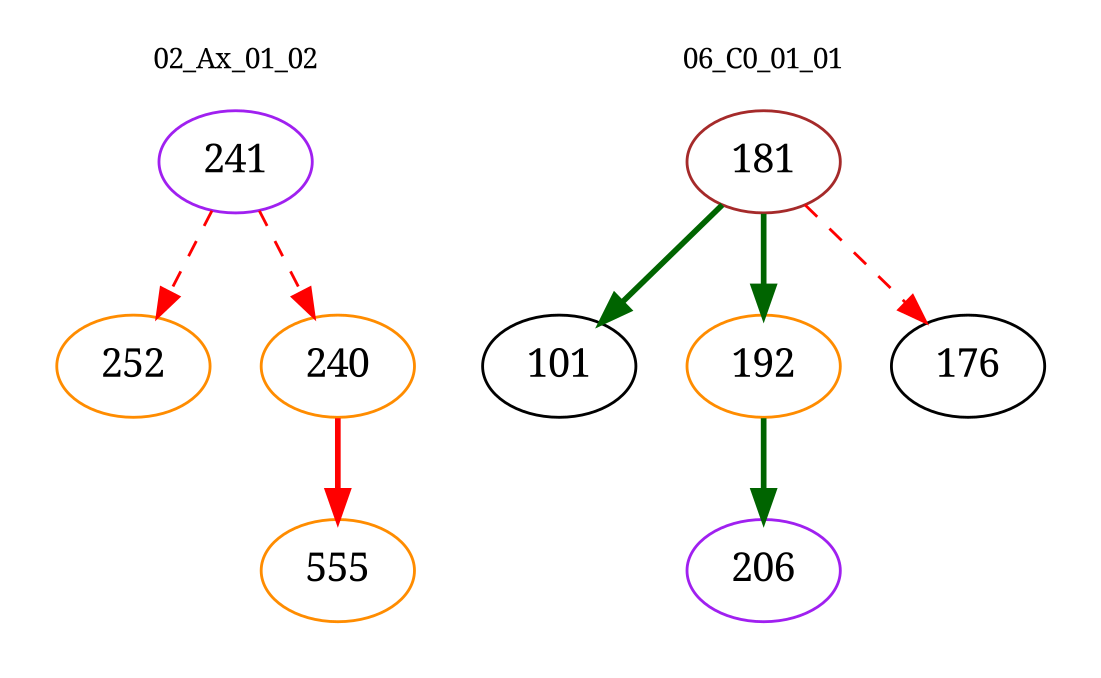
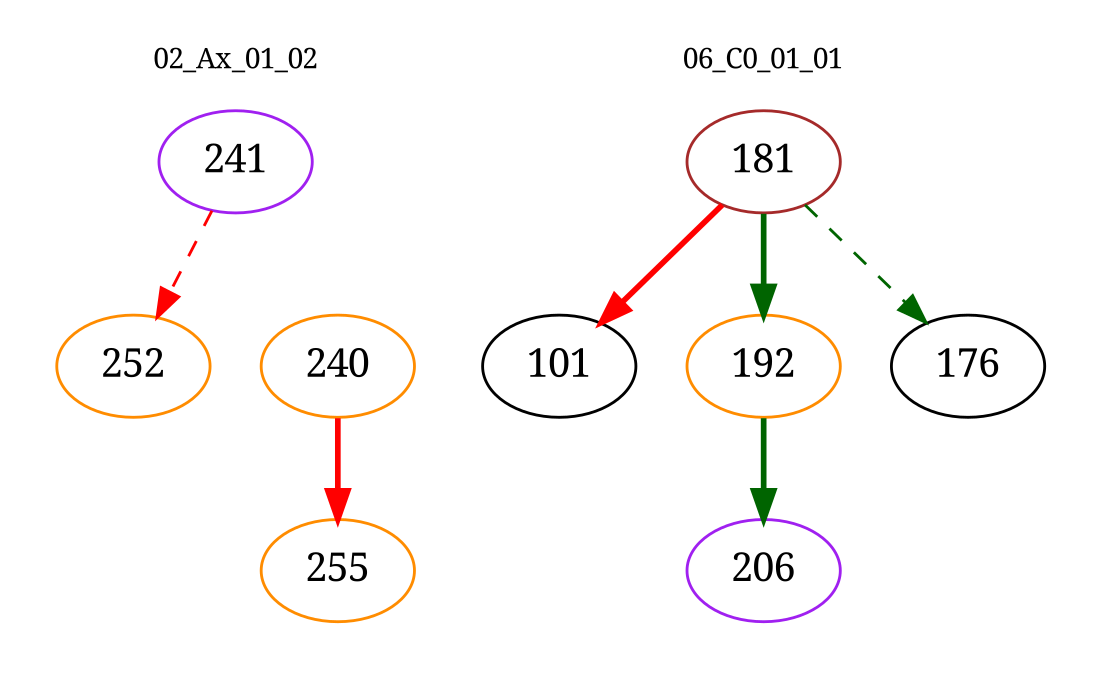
edge "241" -> "240": removed
edge "181" -> "101": color darkgreen -> red
edge "181" -> "176": color red -> darkgreen
node "555": label "555" -> "255"
